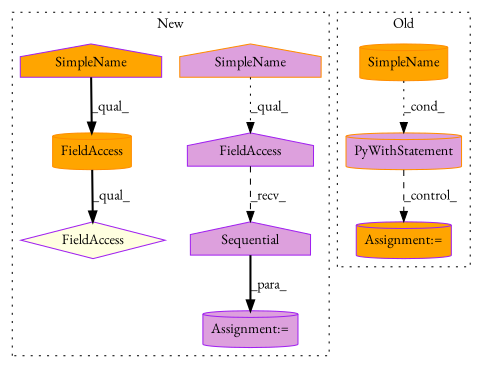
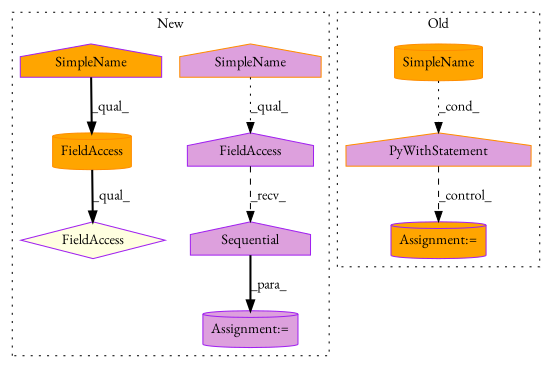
node "PyWithStatement": shape cylinder -> house
